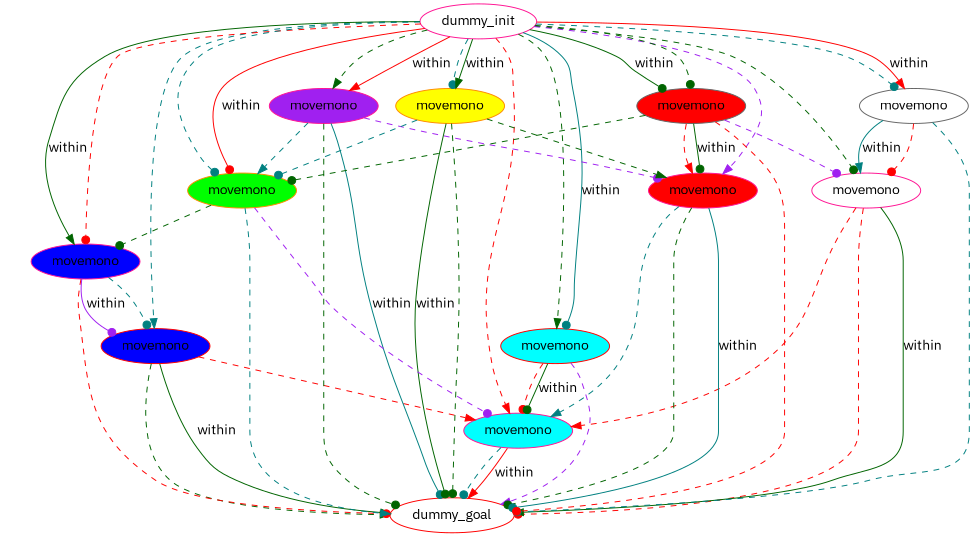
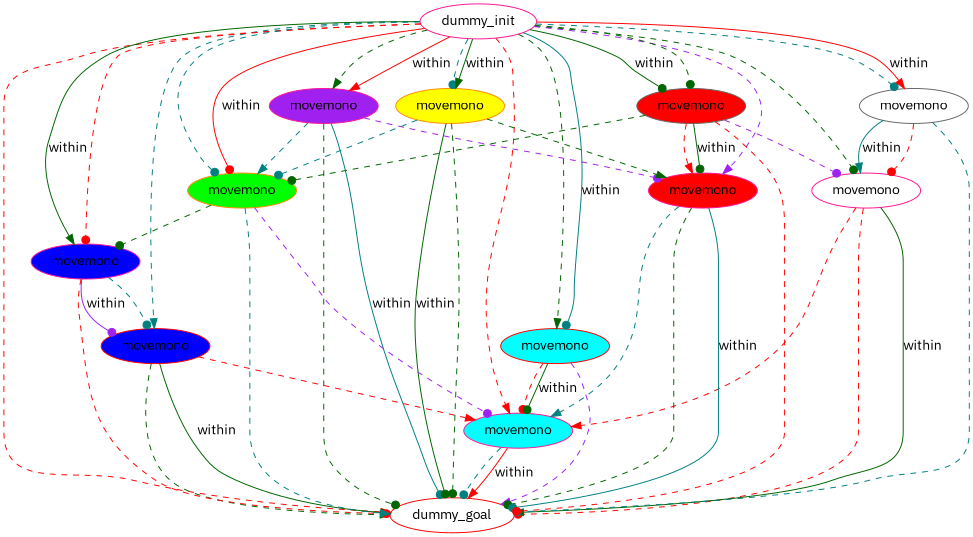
edge "dummy_init" -> "dummy_goal": added
